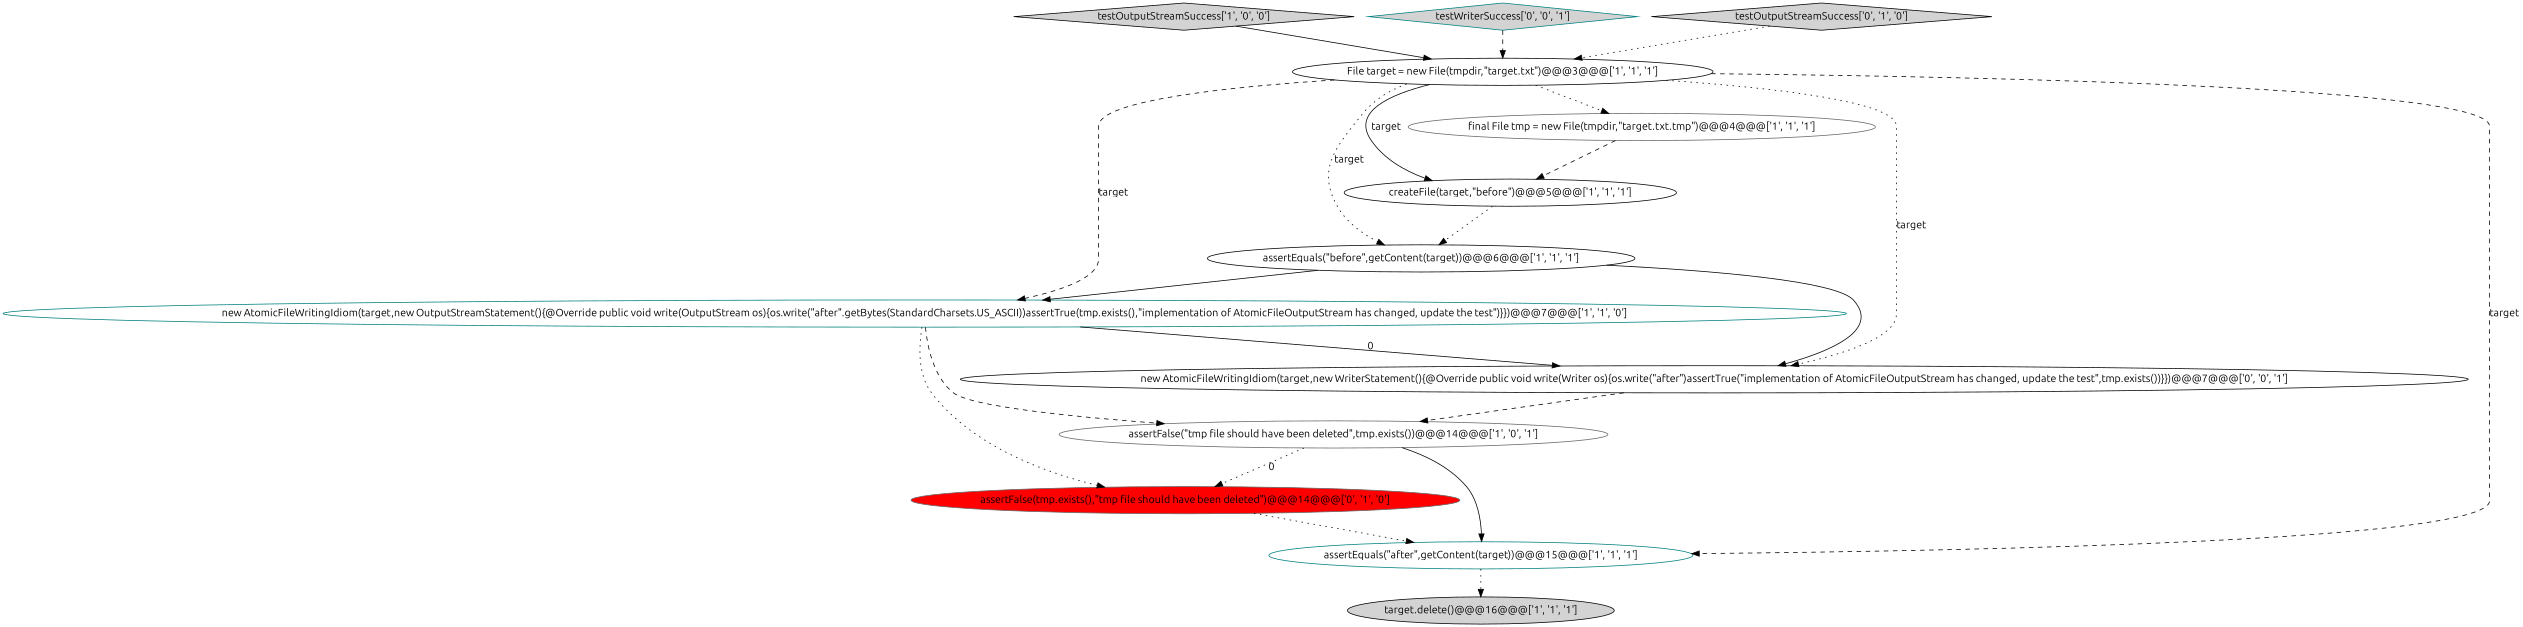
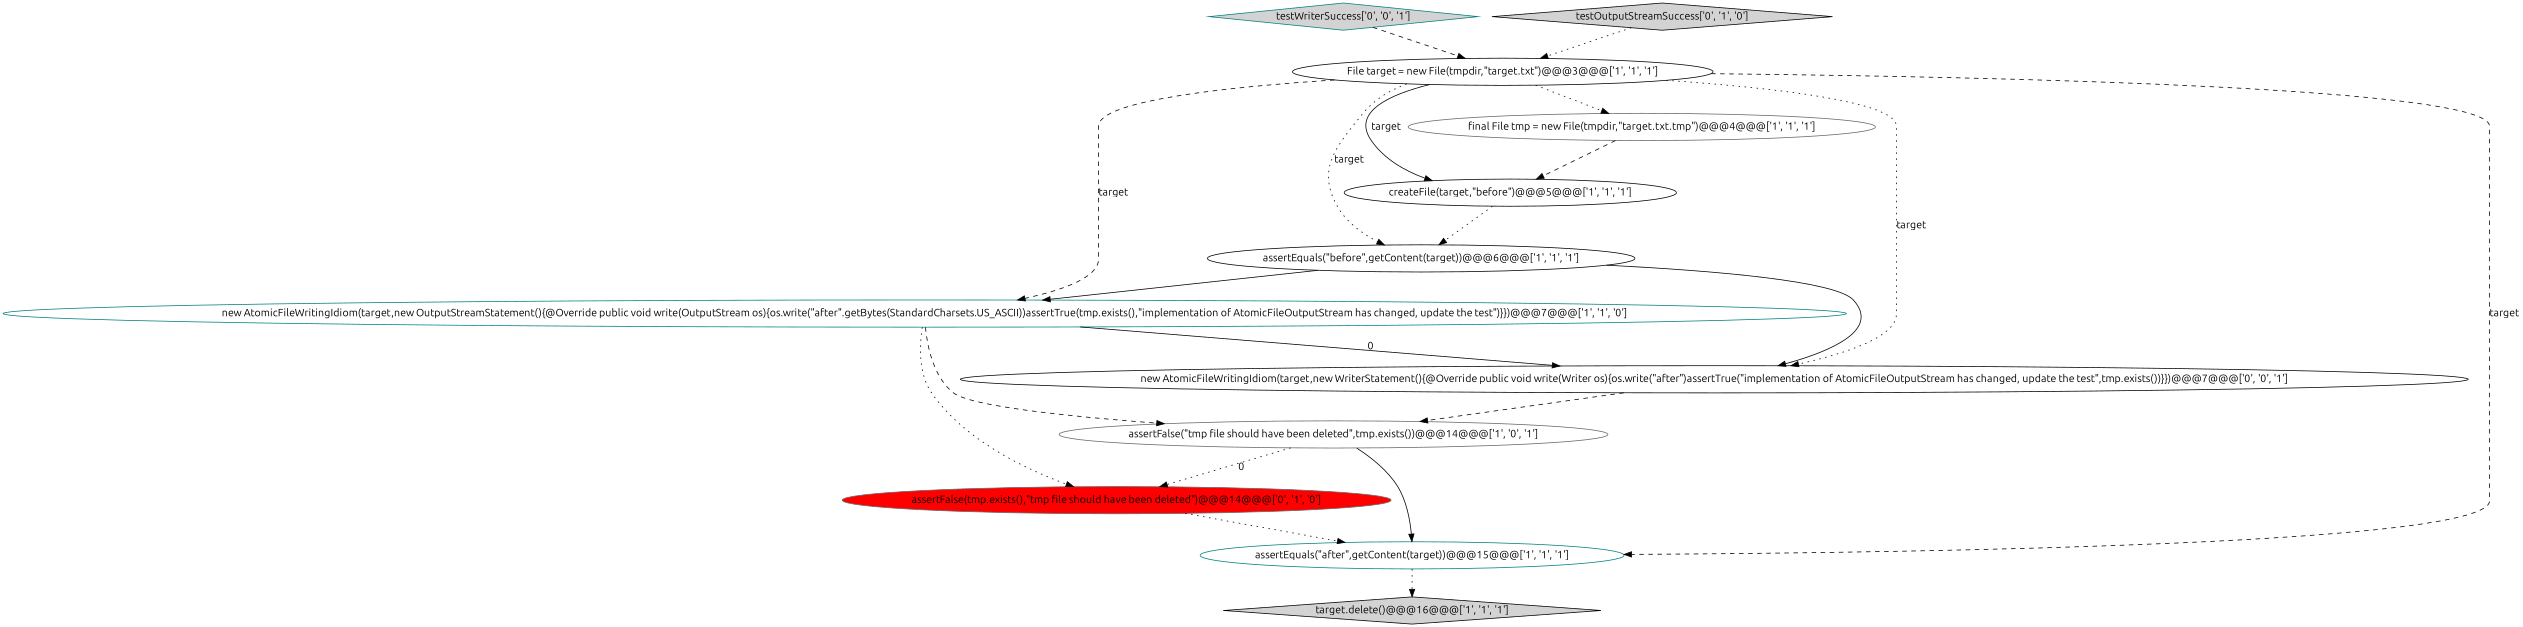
node "testOutputStreamSuccess['1', '0', '0']": removed
node "target.delete()@@@16@@@['1', '1', '1']": shape ellipse -> diamond
